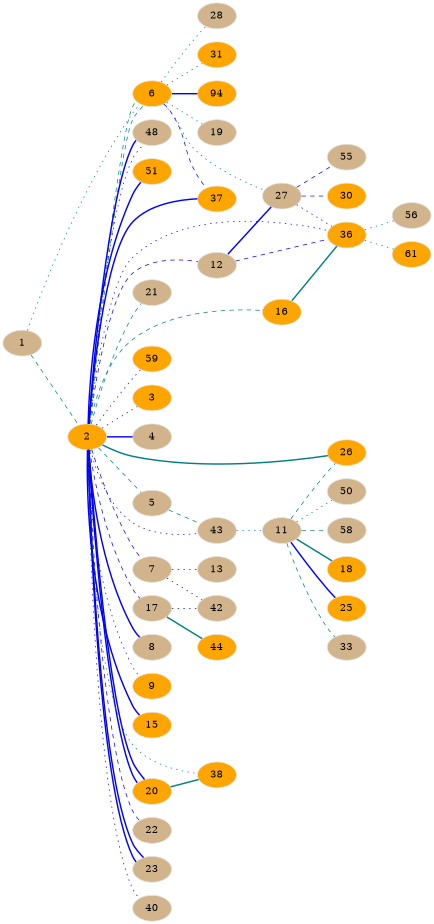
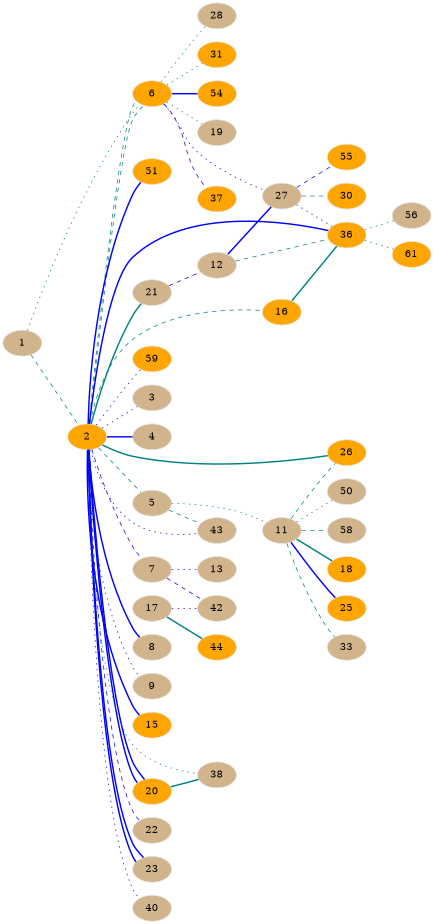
node "94": label "94" -> "54"
node "48": removed
node "55": fillcolor tan -> orange
edge "6" -- "27": color teal -> blue
edge "27" -- "30": color blue -> teal
edge "36" -- "2": style dotted -> bold
edge "36" -- "12": color blue -> teal
edge "37" -- "2": removed
edge "12" -- "2": now "12" -- "21"
edge "21" -- "2": style dashed -> bold
node "3": fillcolor orange -> tan
edge "2" -- "17": removed
edge "43" -- "11": now "5" -- "11"
edge "7" -- "42": style dotted -> dashed
node "9": fillcolor orange -> tan
node "38": fillcolor orange -> tan
